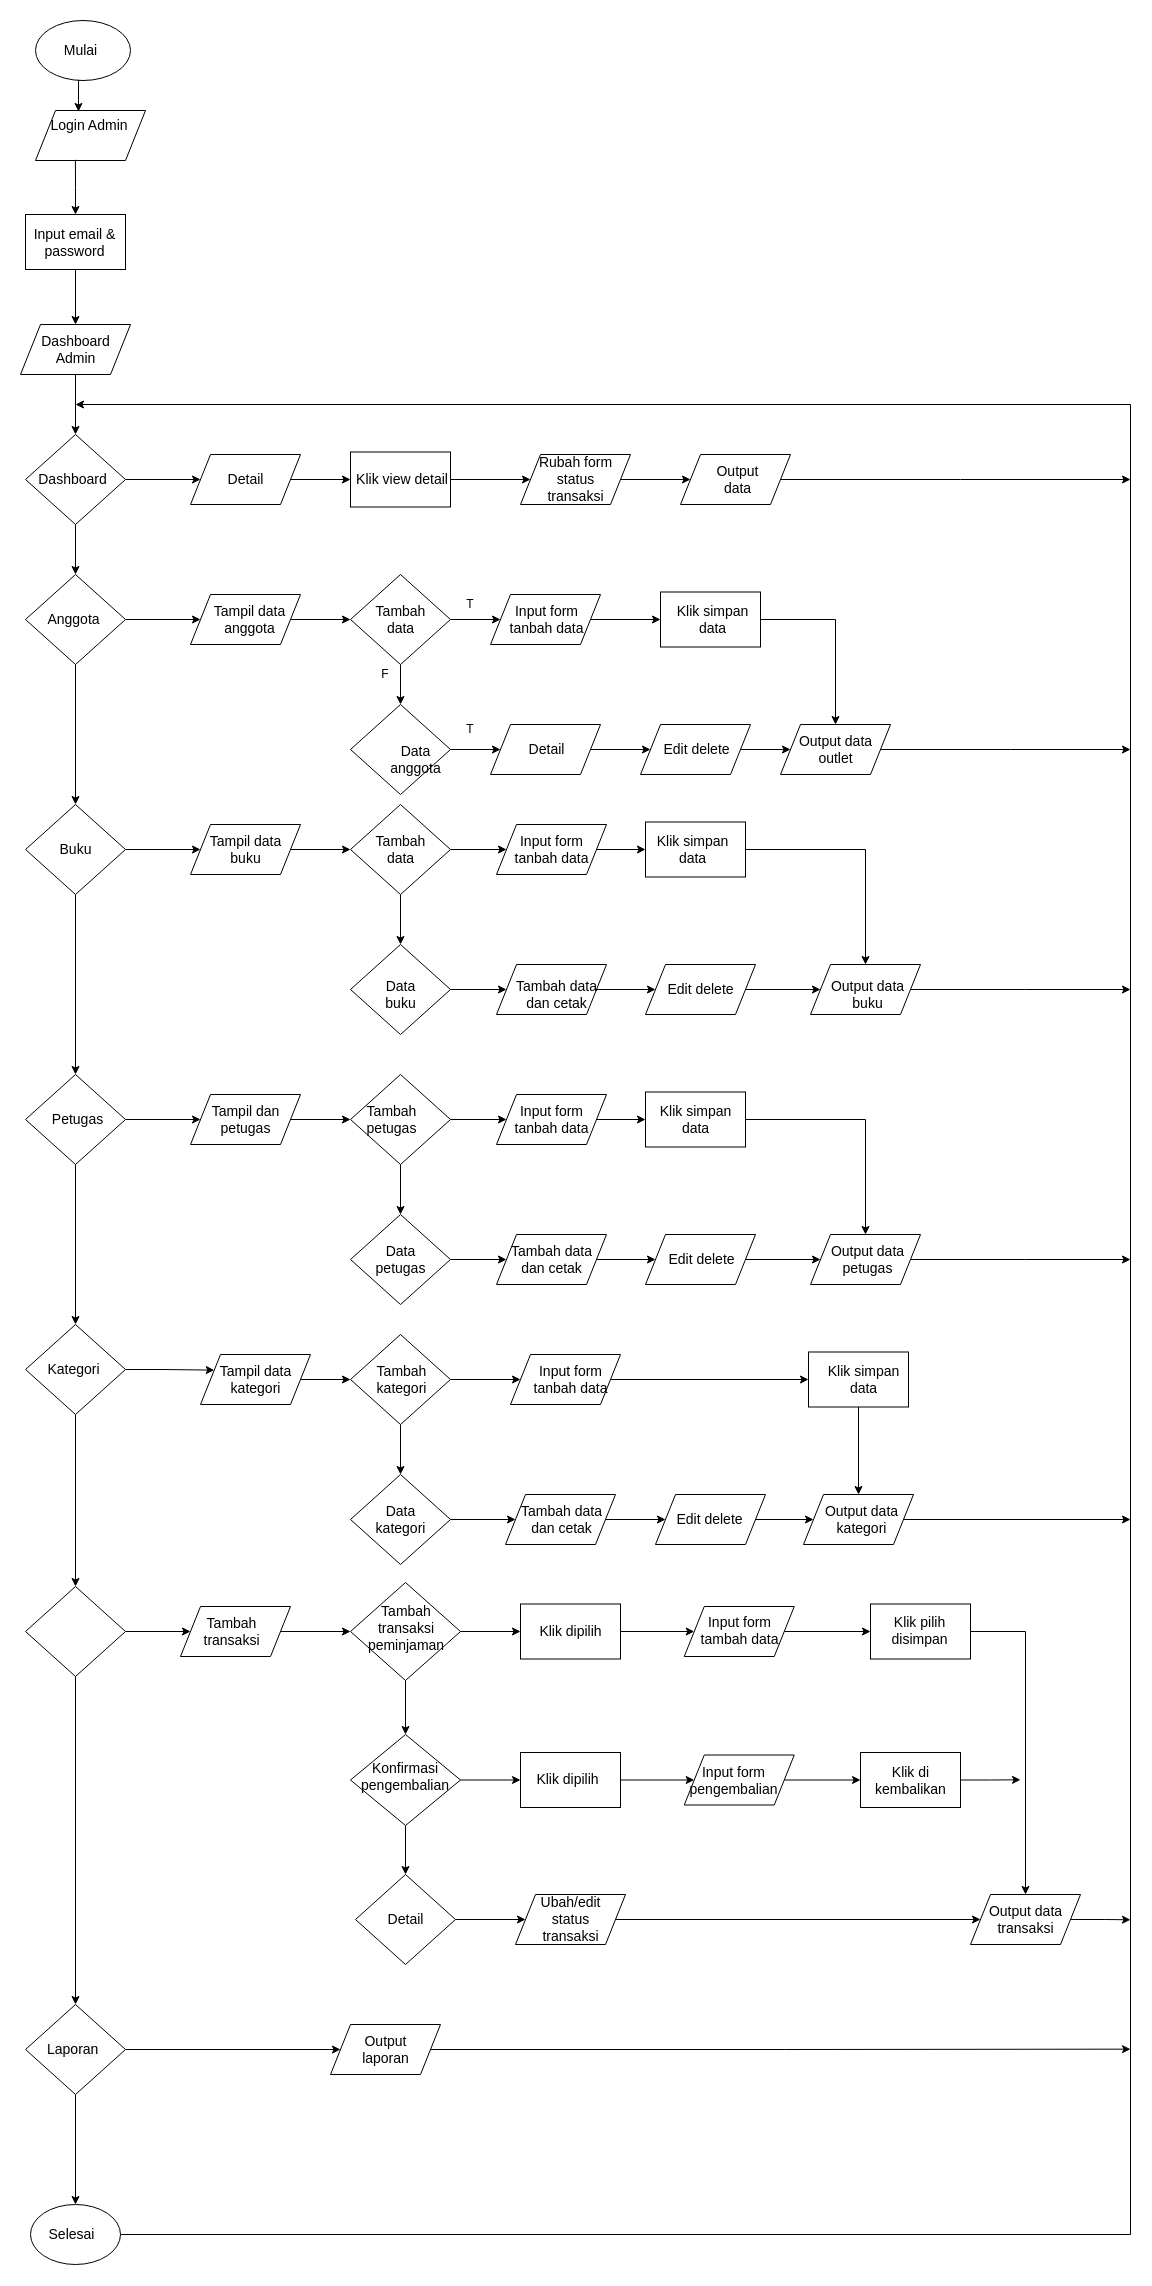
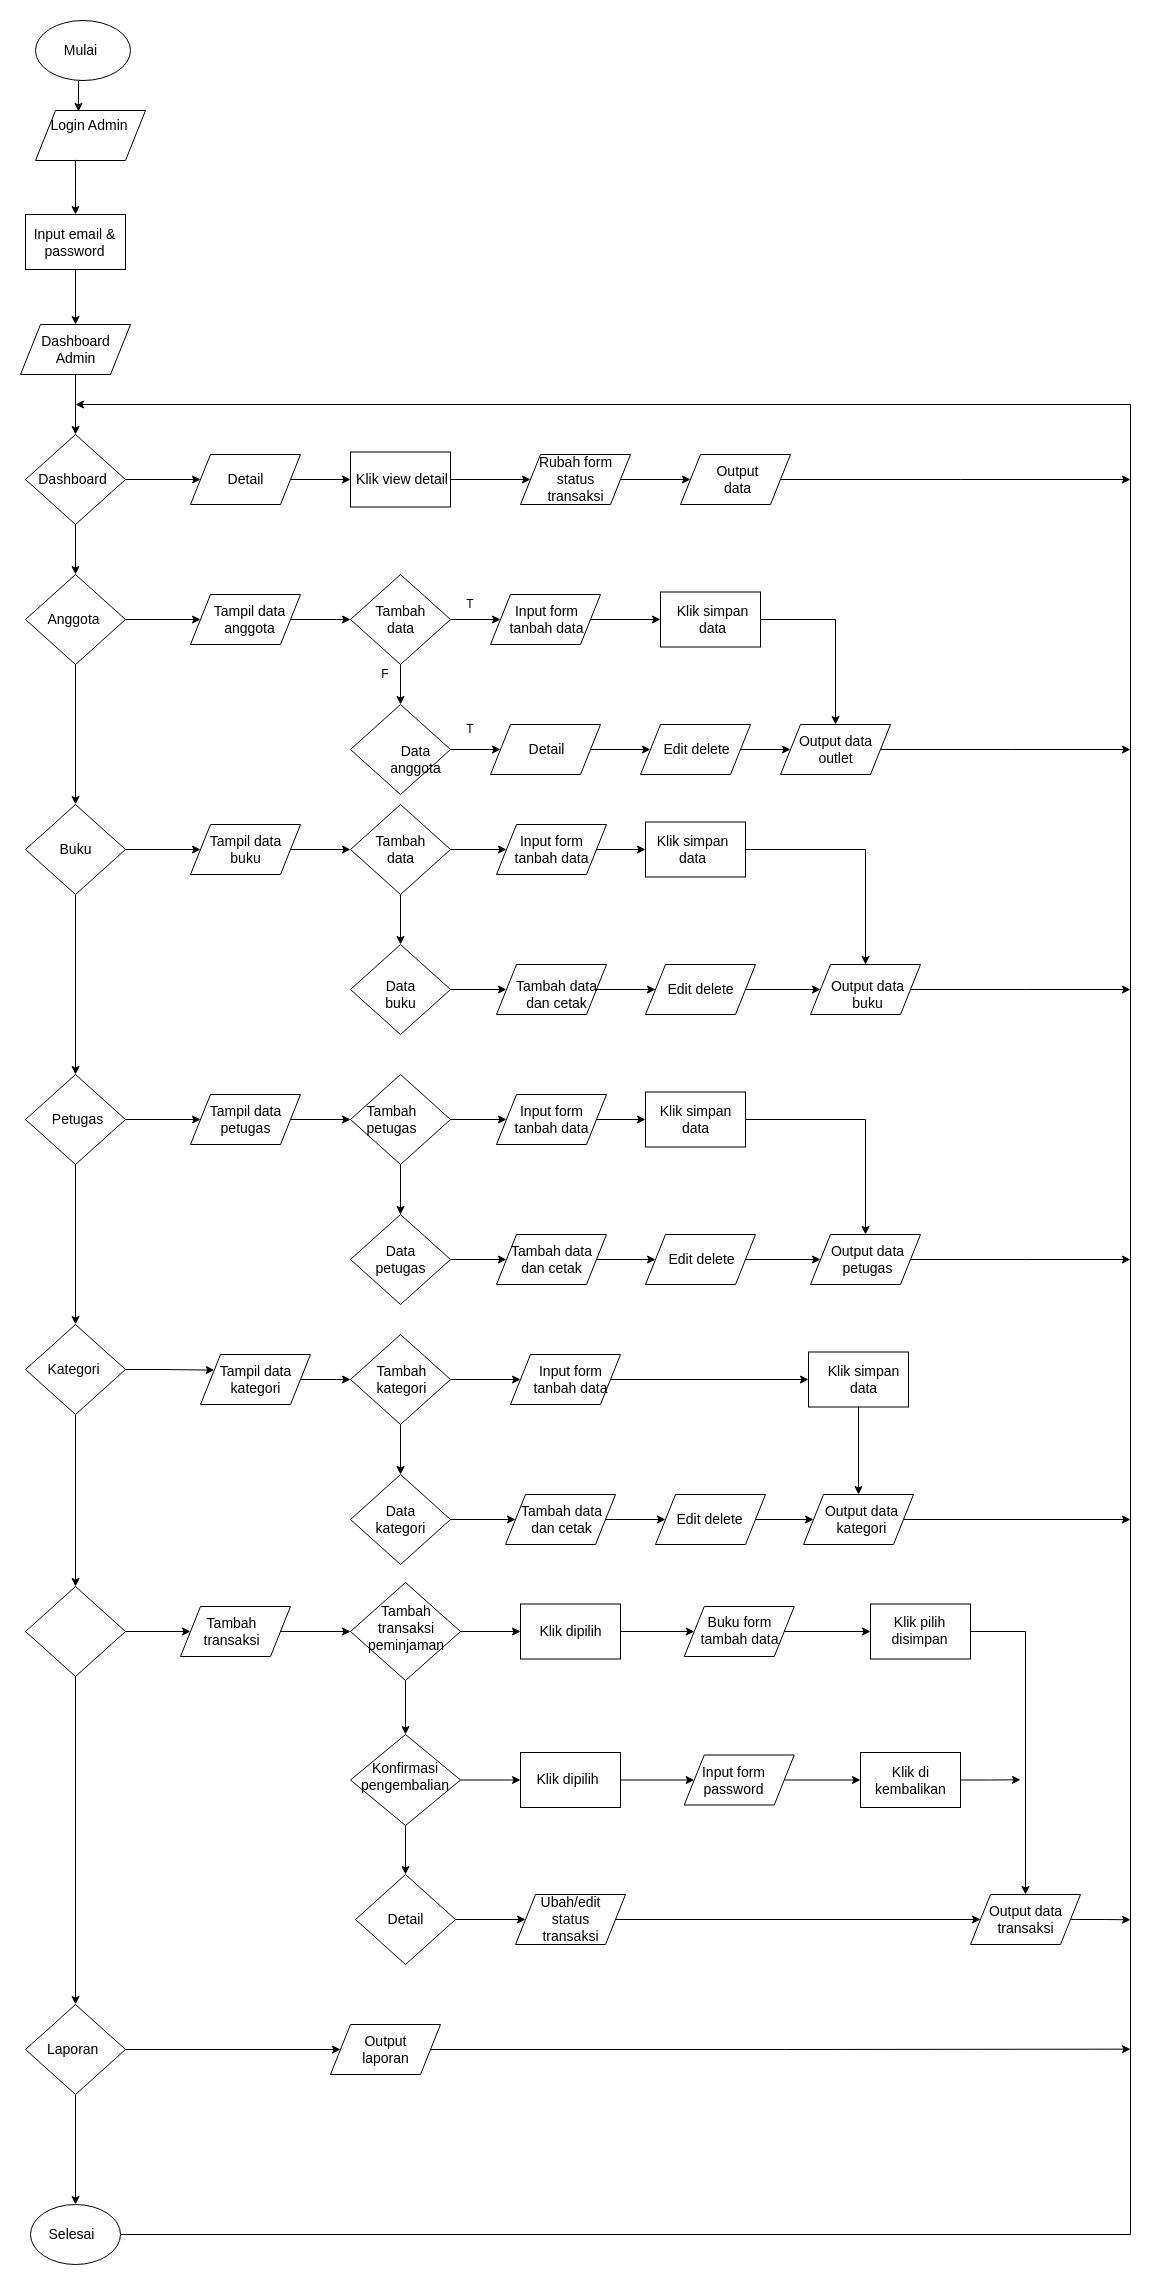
node "Tampil dan petugas": label "Tampil dan petugas" -> "Tampil data petugas"
node "Input form tambah data": label "Input form tambah data" -> "Buku form tambah data"
node "Input form pengembalian": label "Input form pengembalian" -> "Input form password"
